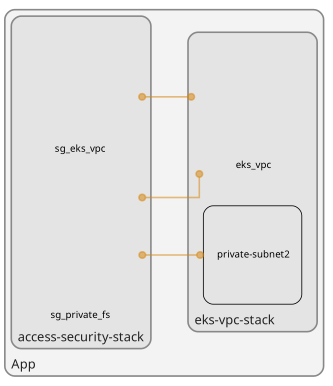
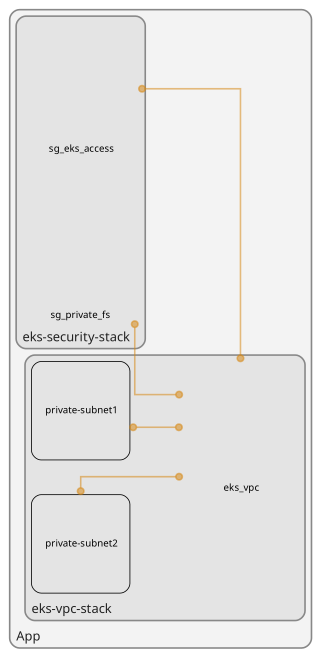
node "sg_eks_vpc": label "sg_eks_vpc" -> "sg_eks_access"
edge "sg_private_fs" -- "private-subnet2": now "eks_vpc" -- "private-subnet2"
cluster "access-security-stack": label "access-security-stack" -> "eks-security-stack"
node "private-subnet1": added
